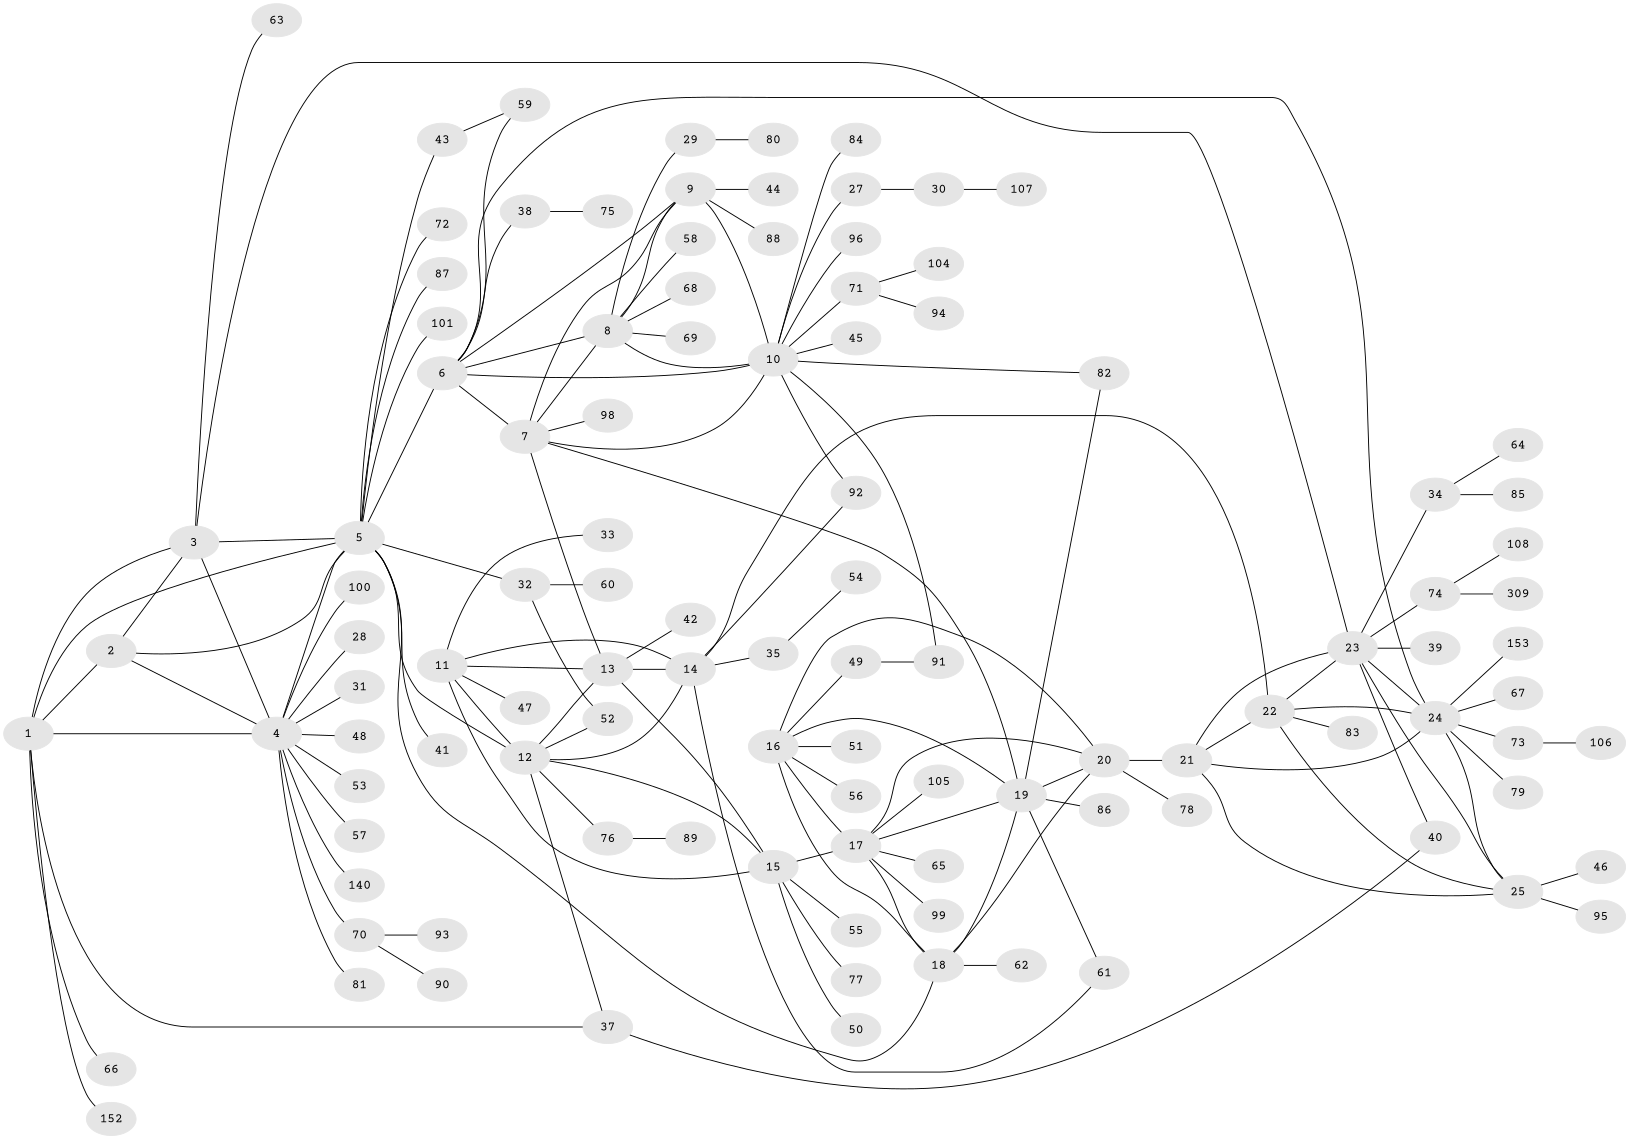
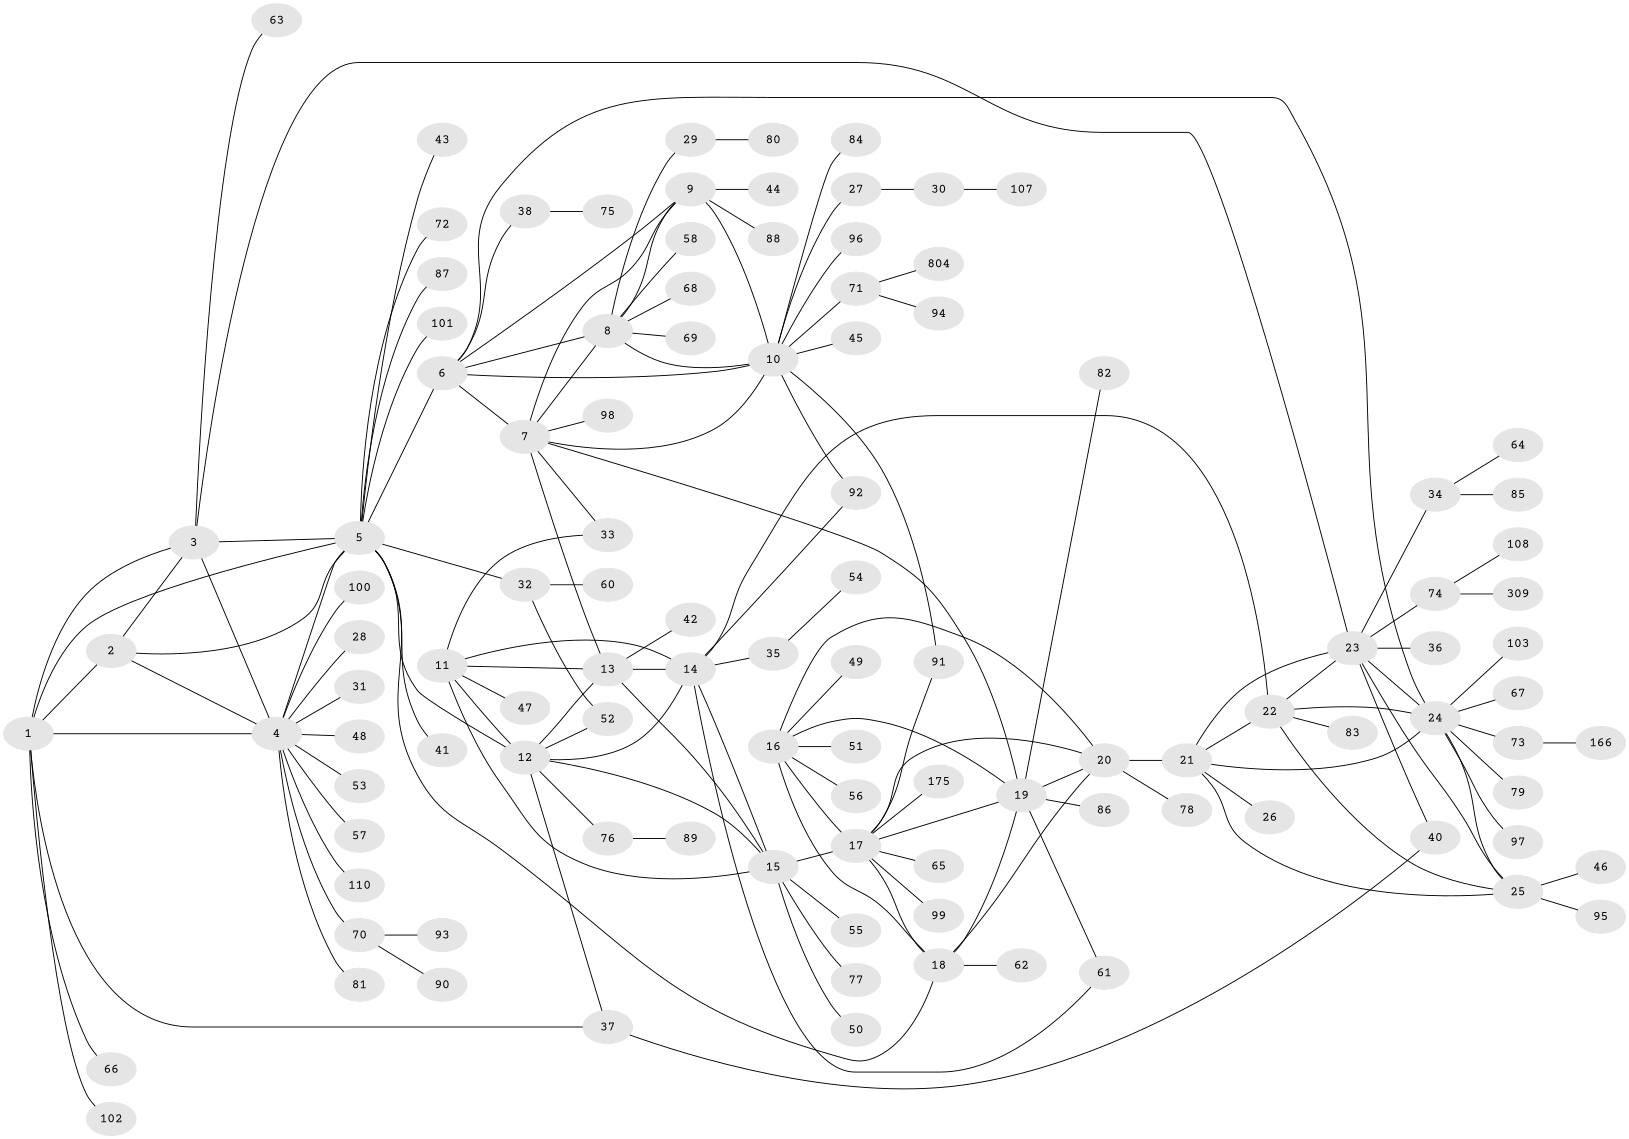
node "59": removed
node "104": label "104" -> "804"
edge "10" -- "82": removed
edge "7" -- "33": added
node "153": label "153" -> "103"
node "39": label "39" -> "36"
edge "49" -- "91": now "17" -- "91"
node "106": label "106" -> "166"
edge "14" -- "15": added
node "105": label "105" -> "175"
node "26": added
node "97": added
node "140": label "140" -> "110"
node "152": label "152" -> "102"
